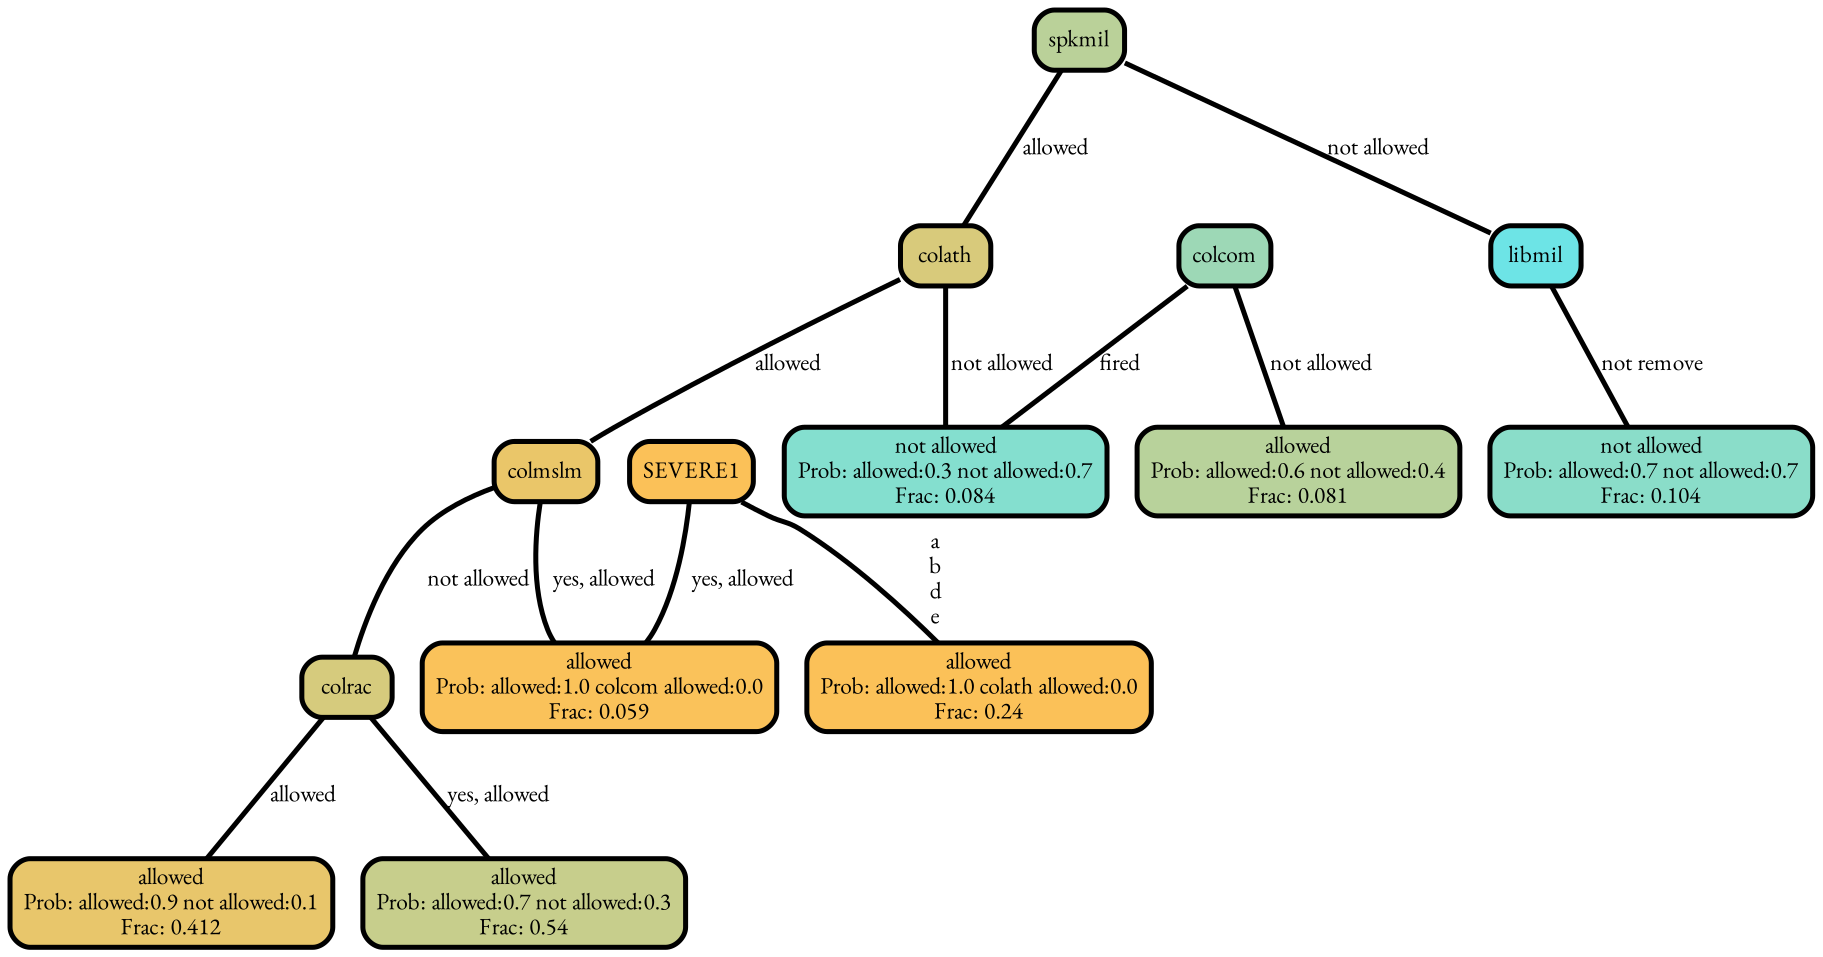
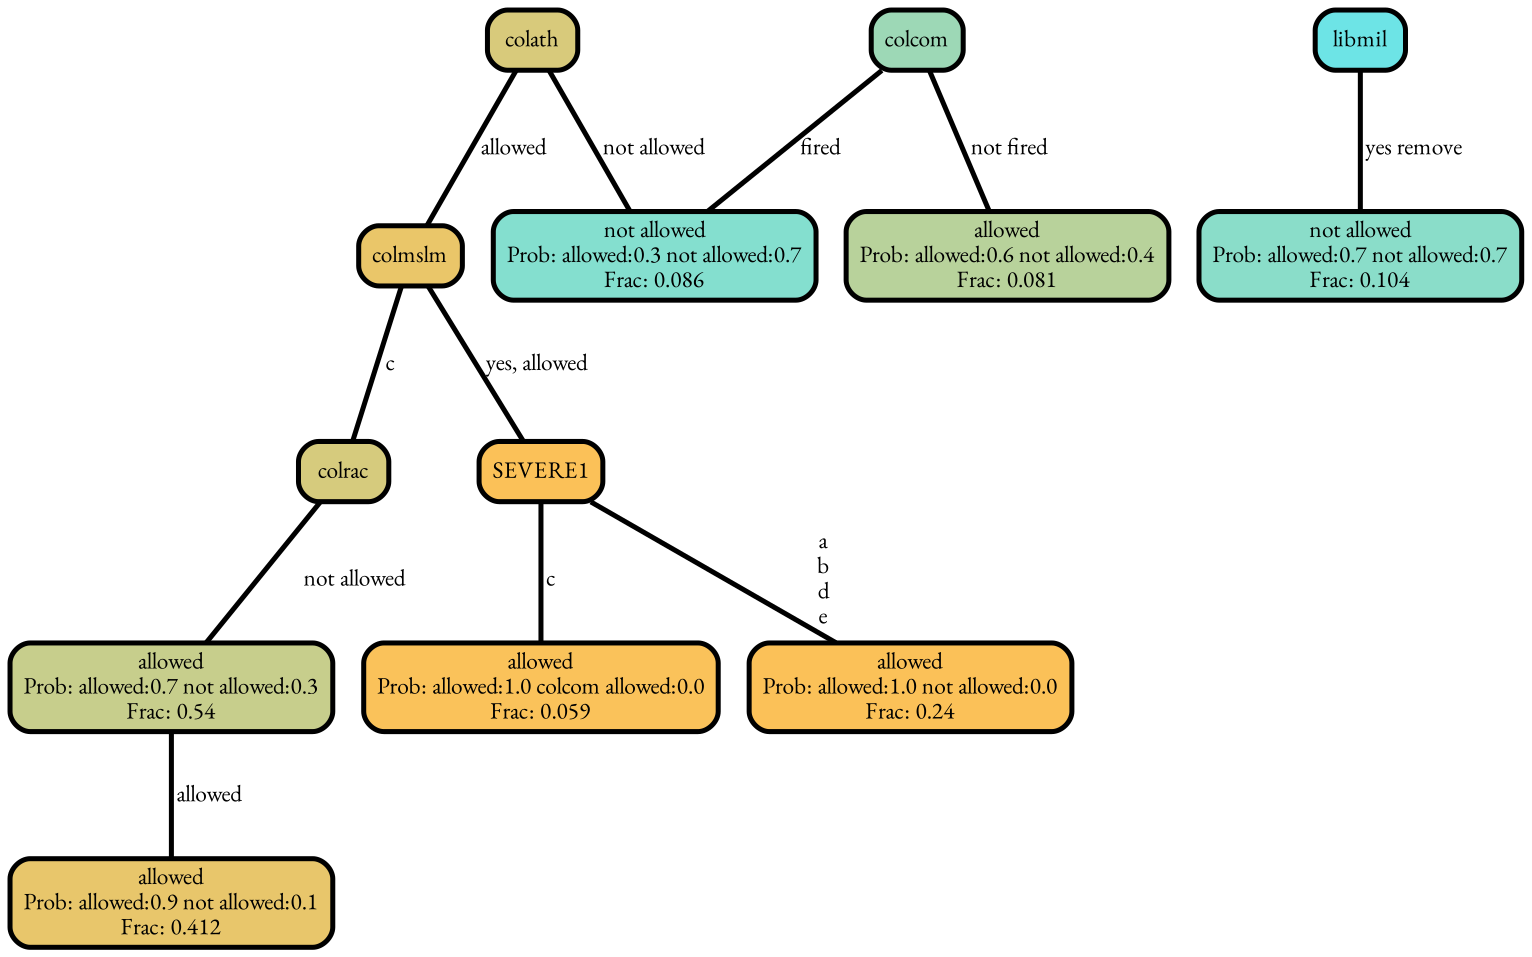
node "spkmil": removed
edge "colcom" -- "allowed Prob: allowed:0.6 not allowed:0.4 Frac: 0.081": label " not allowed" -> " not fired"
edge "libmil" -- "not allowed Prob: allowed:0.7 not allowed:0.7 Frac: 0.104": label " not remove" -> " yes remove"
node "not allowed Prob: allowed:0.3 not allowed:0.7 Frac: 0.084": label "not allowed Prob: allowed:0.3 not allowed:0.7 Frac: 0.084" -> "not allowed Prob: allowed:0.3 not allowed:0.7 Frac: 0.086"
edge "colmslm" -- "allowed Prob: allowed:1.0 colcom allowed:0.0 Frac: 0.059": now "colmslm" -- "SEVERE1"
edge "colmslm" -- "colrac": label " not allowed" -> " c"
edge "SEVERE1" -- "allowed Prob: allowed:1.0 colcom allowed:0.0 Frac: 0.059": label " yes, allowed" -> " c"
node "allowed Prob: allowed:1.0 colath allowed:0.0 Frac: 0.24": label "allowed Prob: allowed:1.0 colath allowed:0.0 Frac: 0.24" -> "allowed Prob: allowed:1.0 not allowed:0.0 Frac: 0.24"
edge "colrac" -- "allowed Prob: allowed:0.9 not allowed:0.1 Frac: 0.412": now "allowed Prob: allowed:0.7 not allowed:0.3 Frac: 0.54" -- "allowed Prob: allowed:0.9 not allowed:0.1 Frac: 0.412"
edge "colrac" -- "allowed Prob: allowed:0.7 not allowed:0.3 Frac: 0.54": label " yes, allowed" -> " not allowed"
